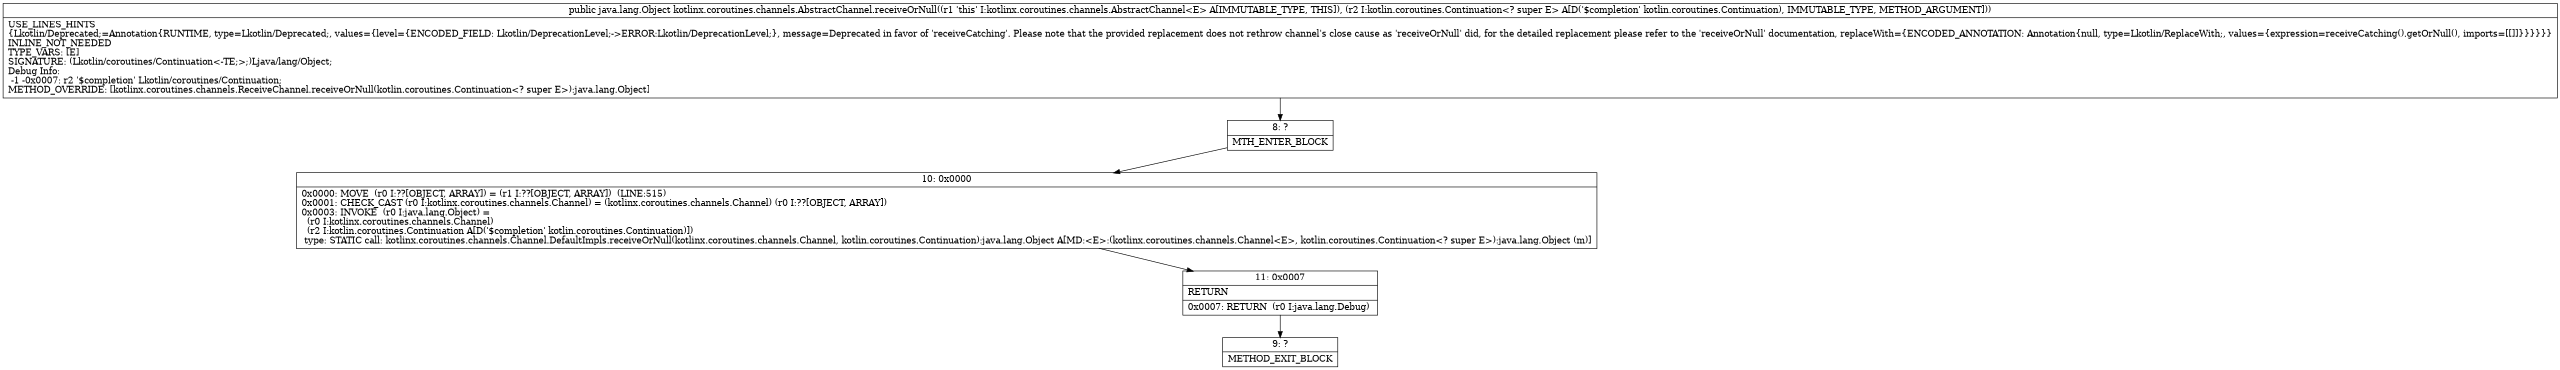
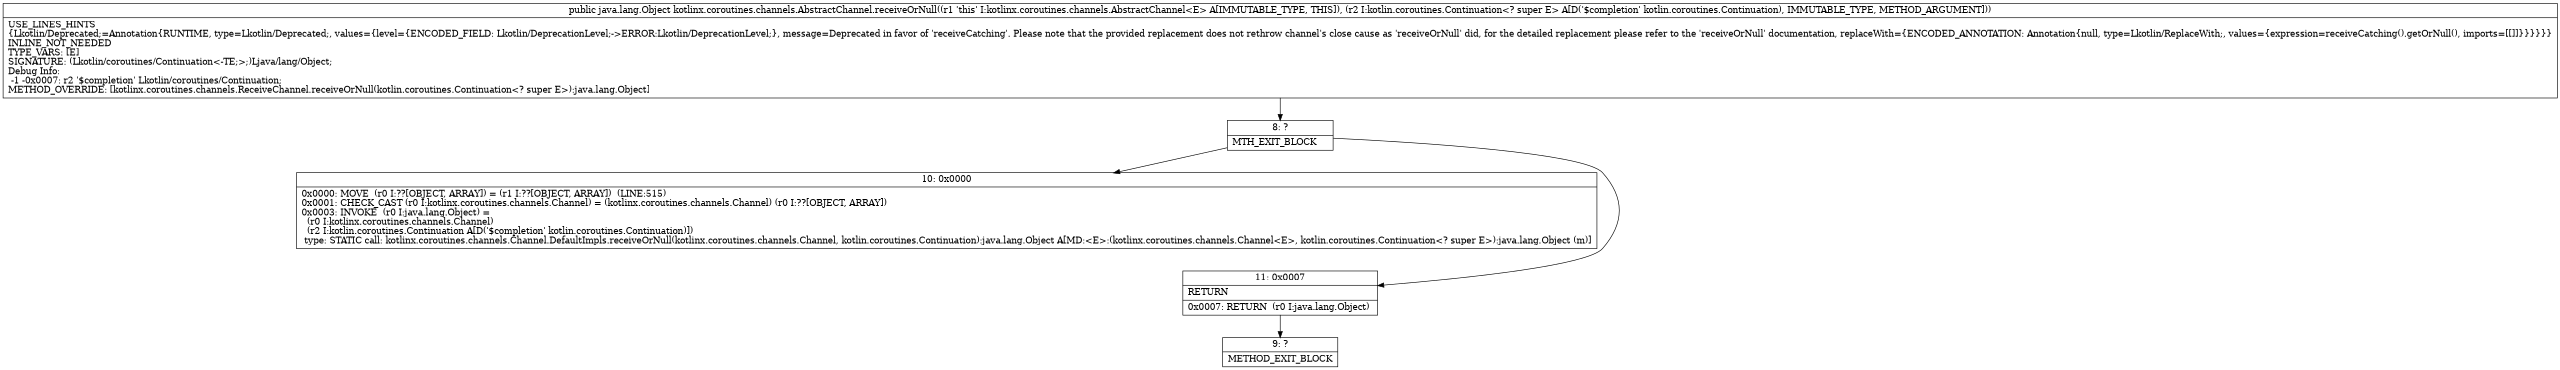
node "8: ?": text "MTH_ENTER_BLOCK" -> "MTH_EXIT_BLOCK"
edge "10: 0x0000" -> "11: 0x0007": now "8: ?" -> "11: 0x0007"
node "11: 0x0007": text "0x0007: RETURN  (r0 I:java.lang.Debug)" -> "0x0007: RETURN  (r0 I:java.lang.Object)"
